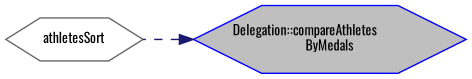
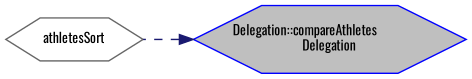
node "Delegation::compareAthletes ByMedals": label "Delegation::compareAthletes ByMedals" -> "Delegation::compareAthletes Delegation"
